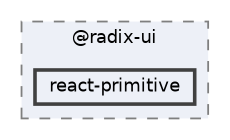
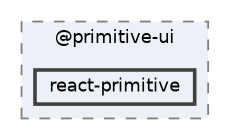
cluster "@radix-ui": label "@radix-ui" -> "@primitive-ui"
